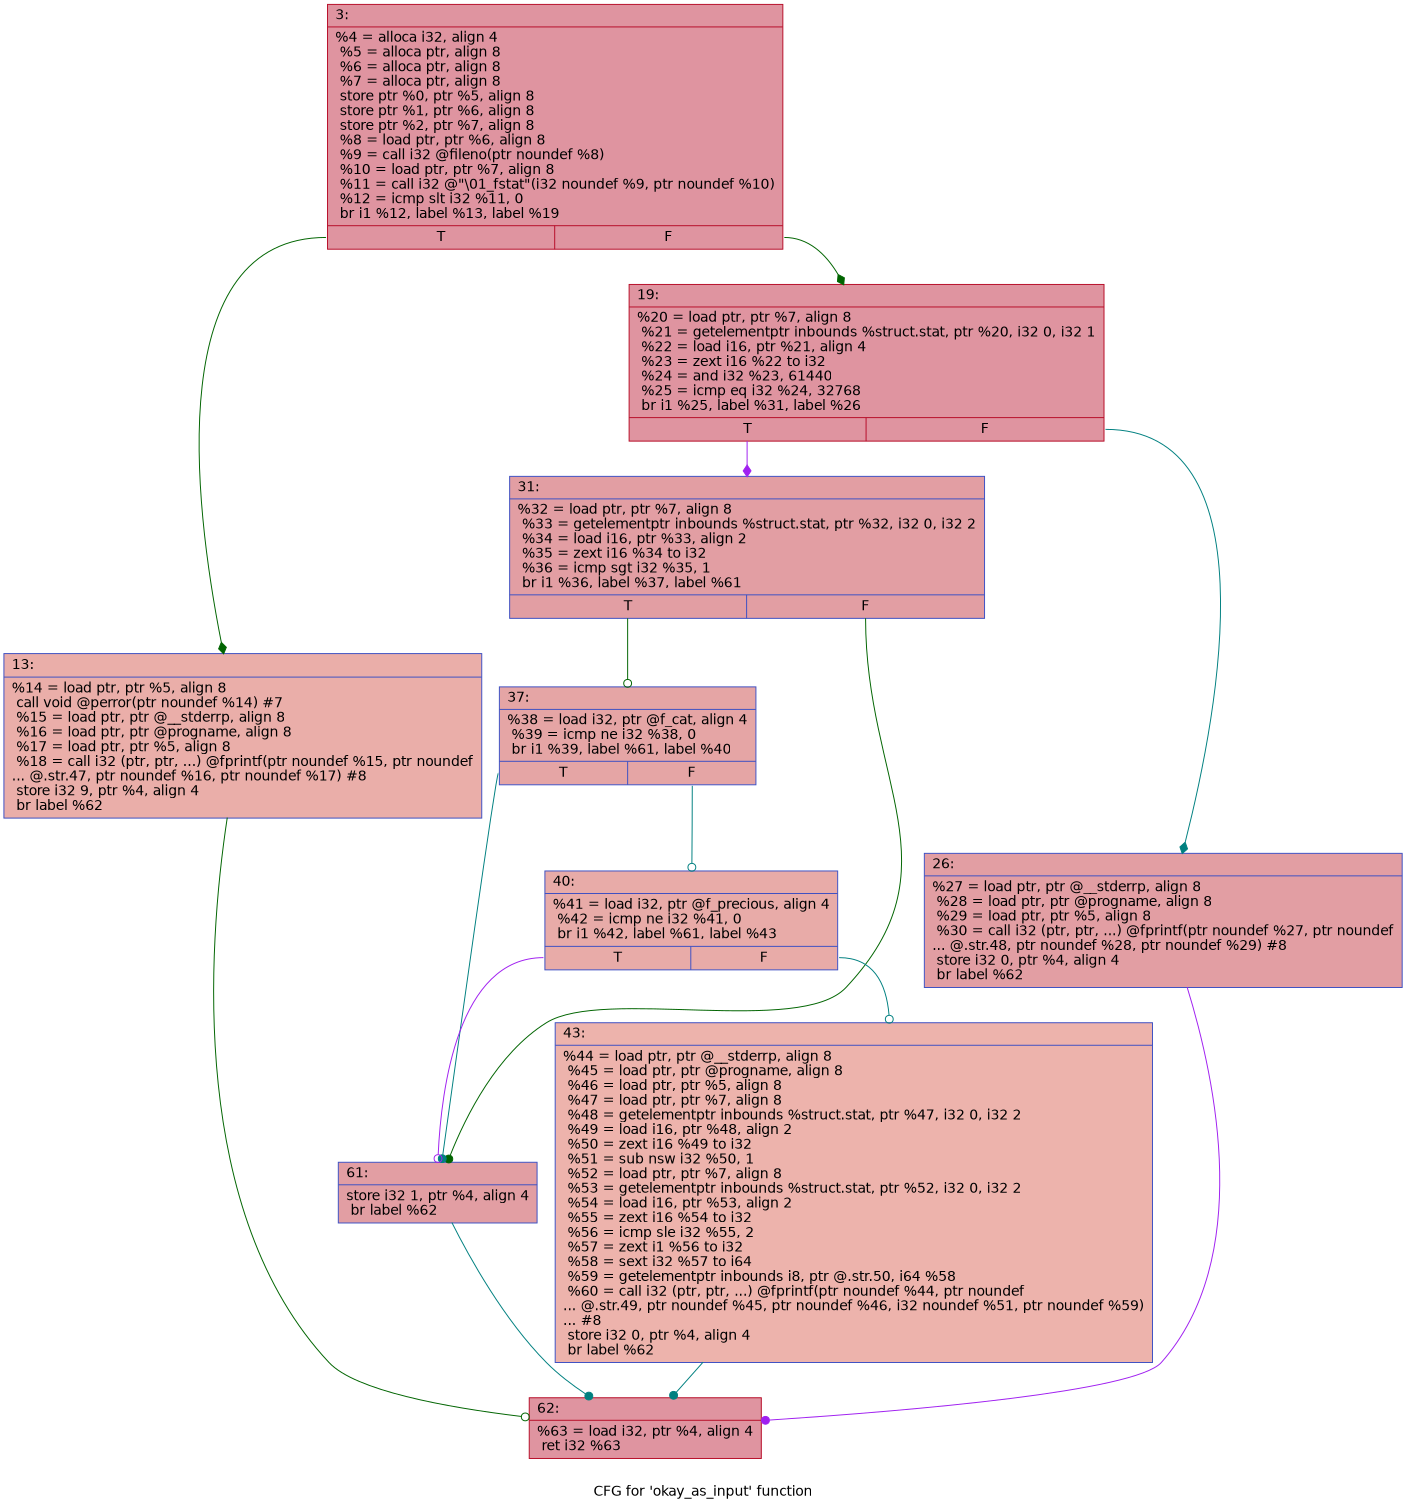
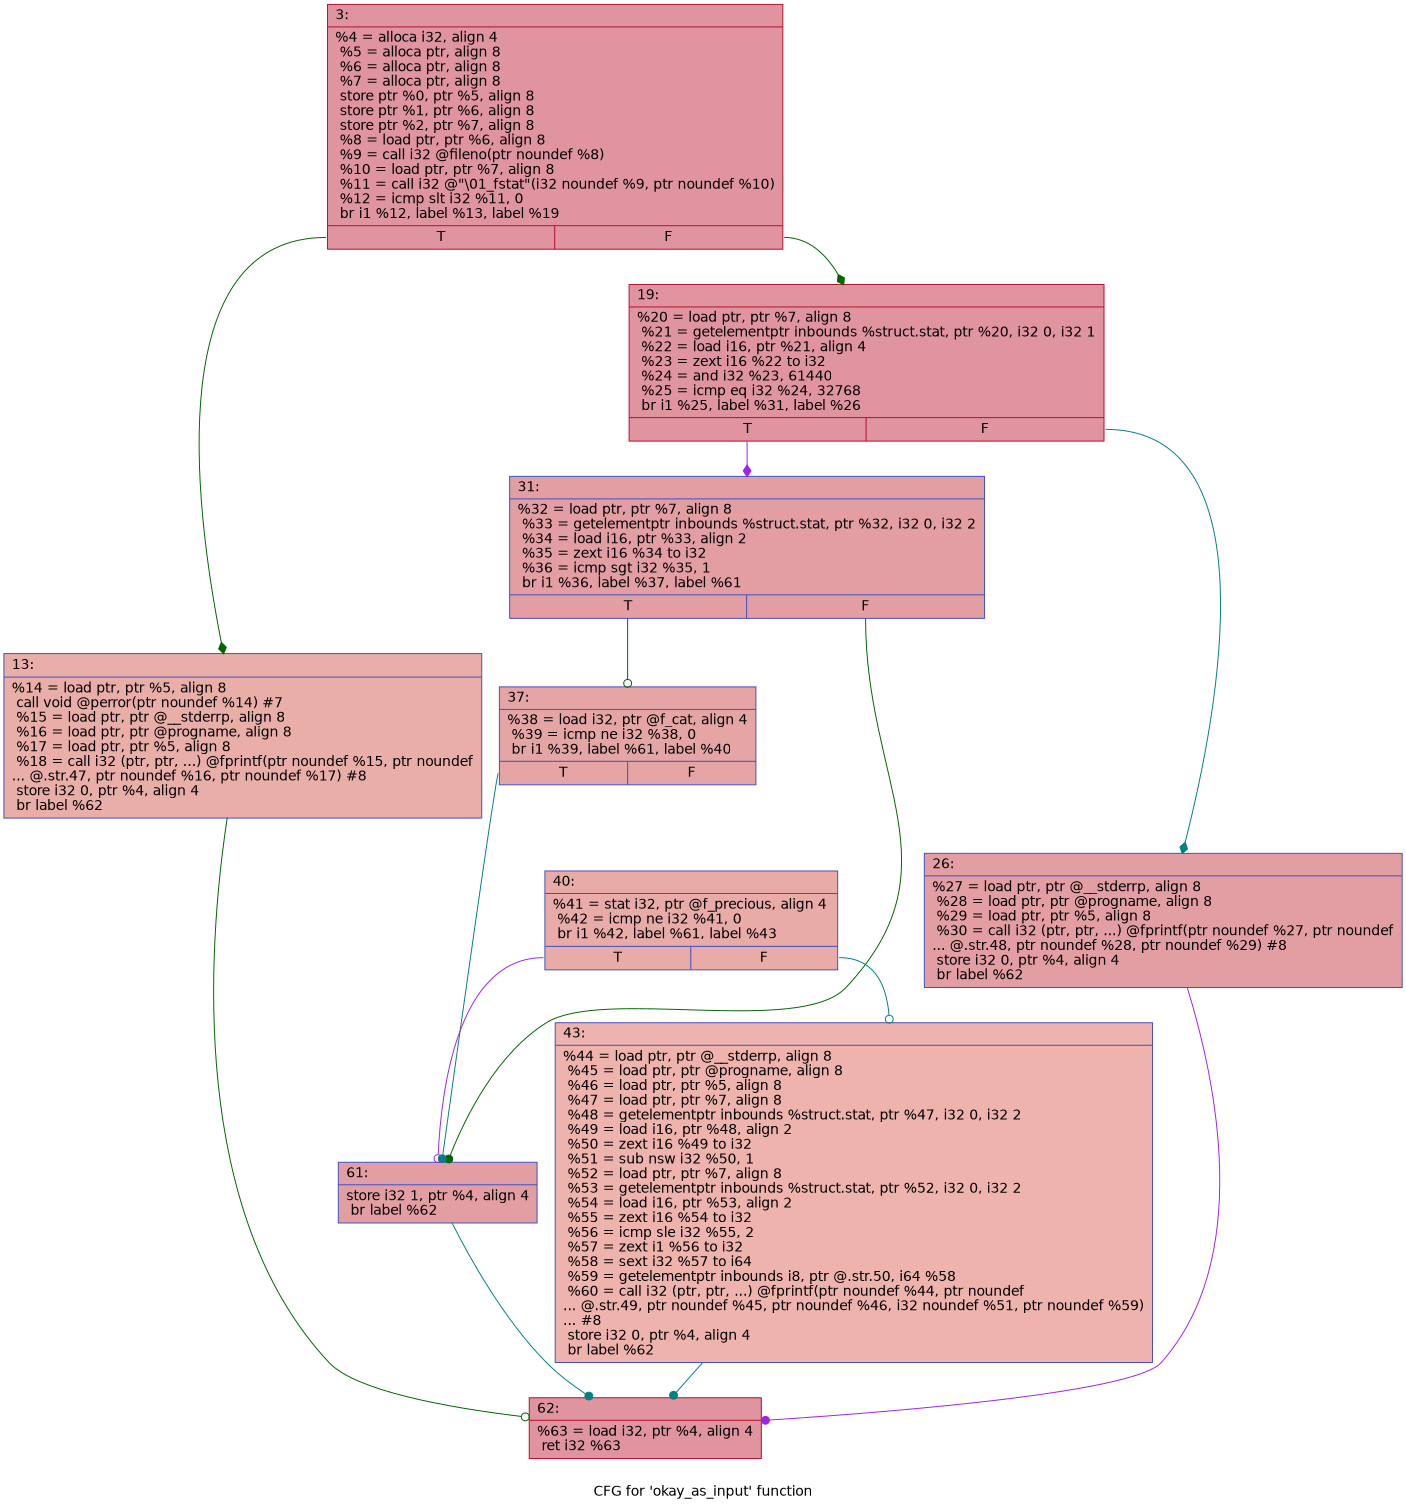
node "13:": text "store i32 9, ptr %4, align 4" -> "store i32 0, ptr %4, align 4"
edge "37:" -> "40:": removed
node "40:": text "%41 = load i32, ptr @f_precious, align 4" -> "%41 = stat i32, ptr @f_precious, align 4"
